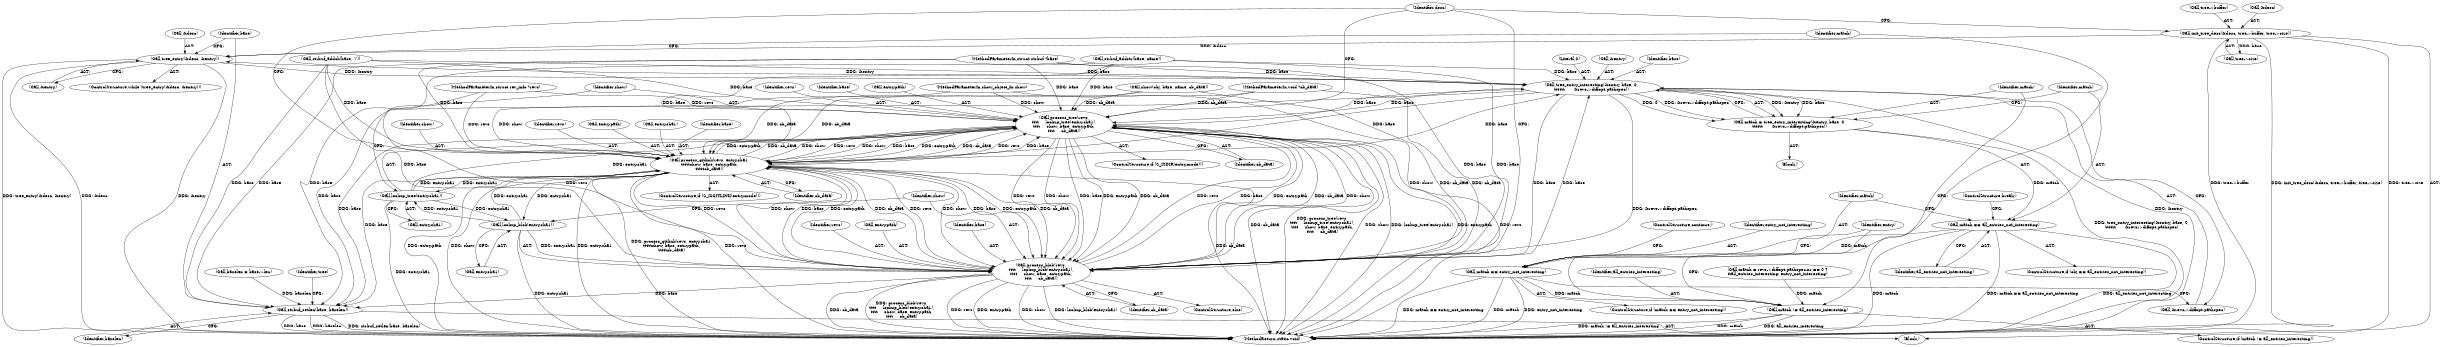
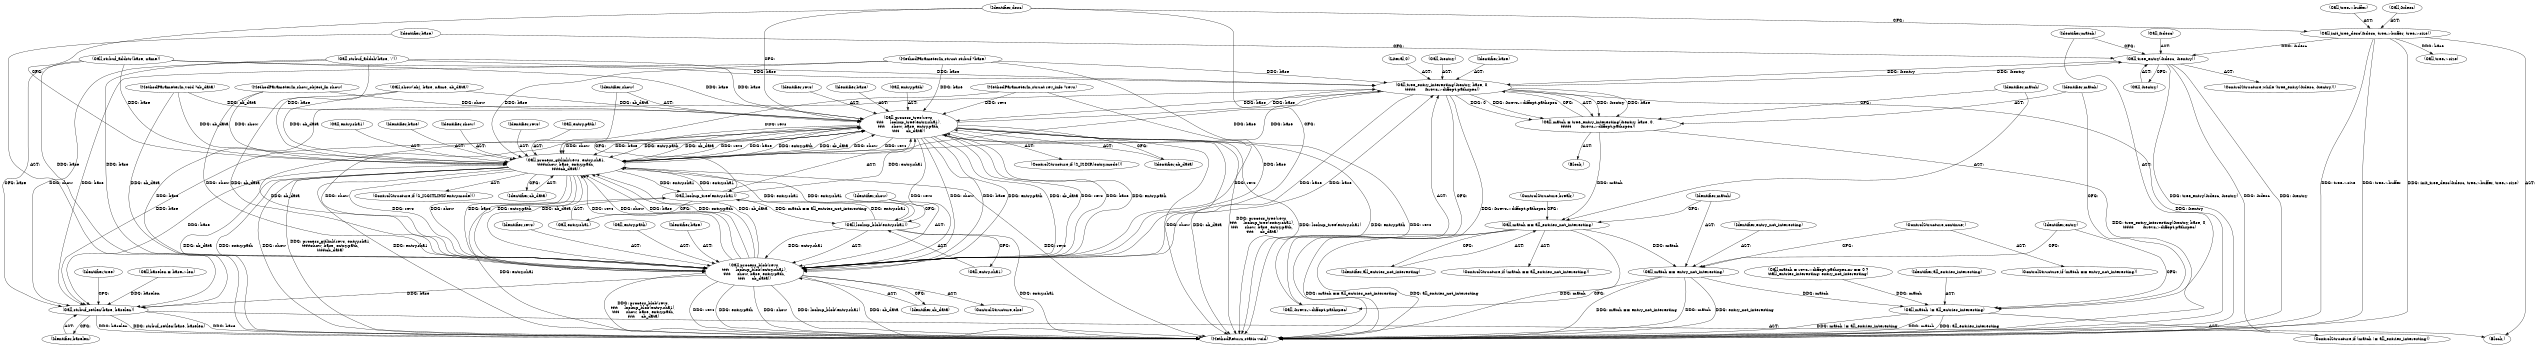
edge "(Call,tree->size)" -> "(Call,init_tree_desc(&desc, tree->buffer, tree->size))": removed, label "AST:"
edge "(Call,strbuf_addch(base, '/'))" -> "(Call,strbuf_setlen(base, baselen))": label "DDG: base" -> "DDG: show"
edge "(Call,strbuf_addstr(base, name))" -> "(Call,strbuf_setlen(base, baselen))": label "DDG: base" -> "CFG: base"
edge "(Call,lookup_tree(entry.sha1))" -> "(Call,lookup_blob(entry.sha1))": label "DDG: entry.sha1" -> "DDG: match == all_entries_not_interesting"
node "(ControlStructure,if (obj == all_entries_not_interesting))": label "(ControlStructure,if (obj == all_entries_not_interesting))" -> "(ControlStructure,if (match == all_entries_not_interesting))"
edge "(Call,match == entry_not_interesting)" -> "(ControlStructure,if (match == entry_not_interesting))": now "(ControlStructure,continue;)" -> "(ControlStructure,if (match == entry_not_interesting))"
